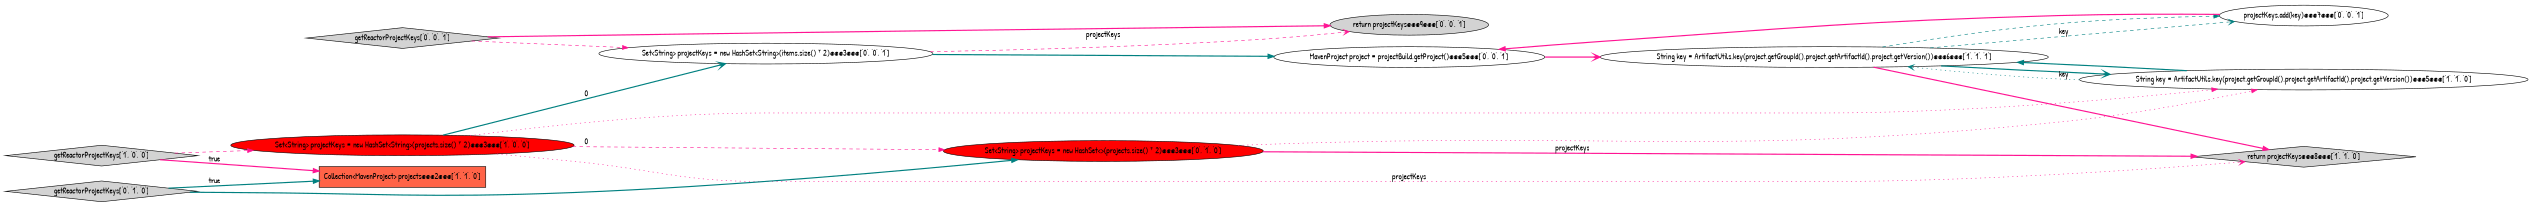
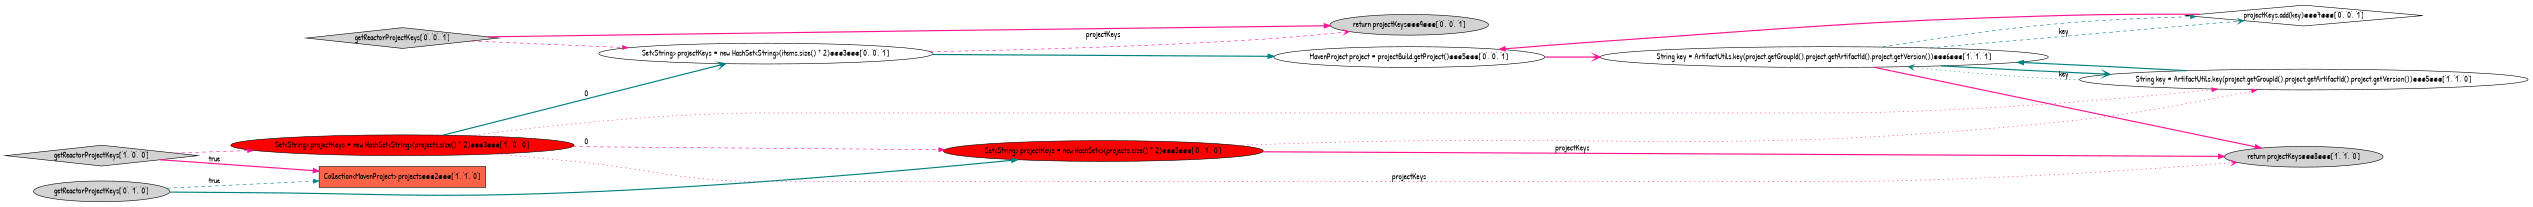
node "projectKeys.add(key)@@@7@@@['0', '0', '1']": shape ellipse -> diamond
node "return projectKeys@@@8@@@['1', '1', '0']": shape diamond -> ellipse
edge "getReactorProjectKeys['0', '1', '0']" -> "Collection<MavenProject> projects@@@2@@@['1', '1', '0']": style bold -> dashed
node "getReactorProjectKeys['0', '1', '0']": shape diamond -> ellipse
